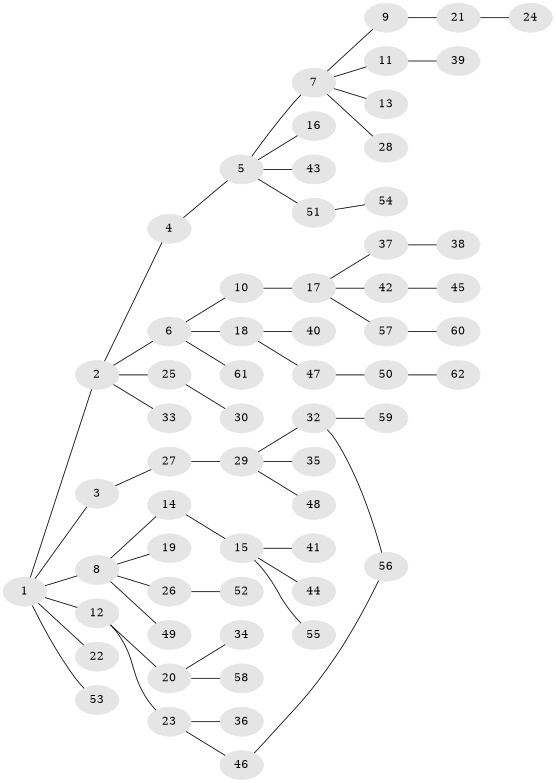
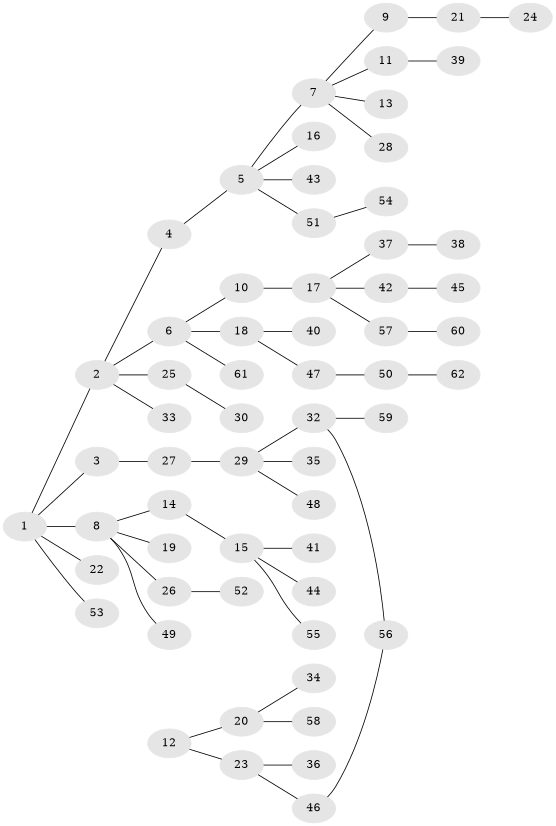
edge "1" -- "12": removed
